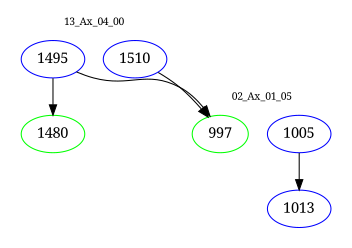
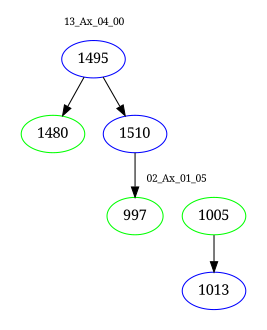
edge "1495" -> "997": now "1495" -> "1510"
node "1005": color blue -> green
